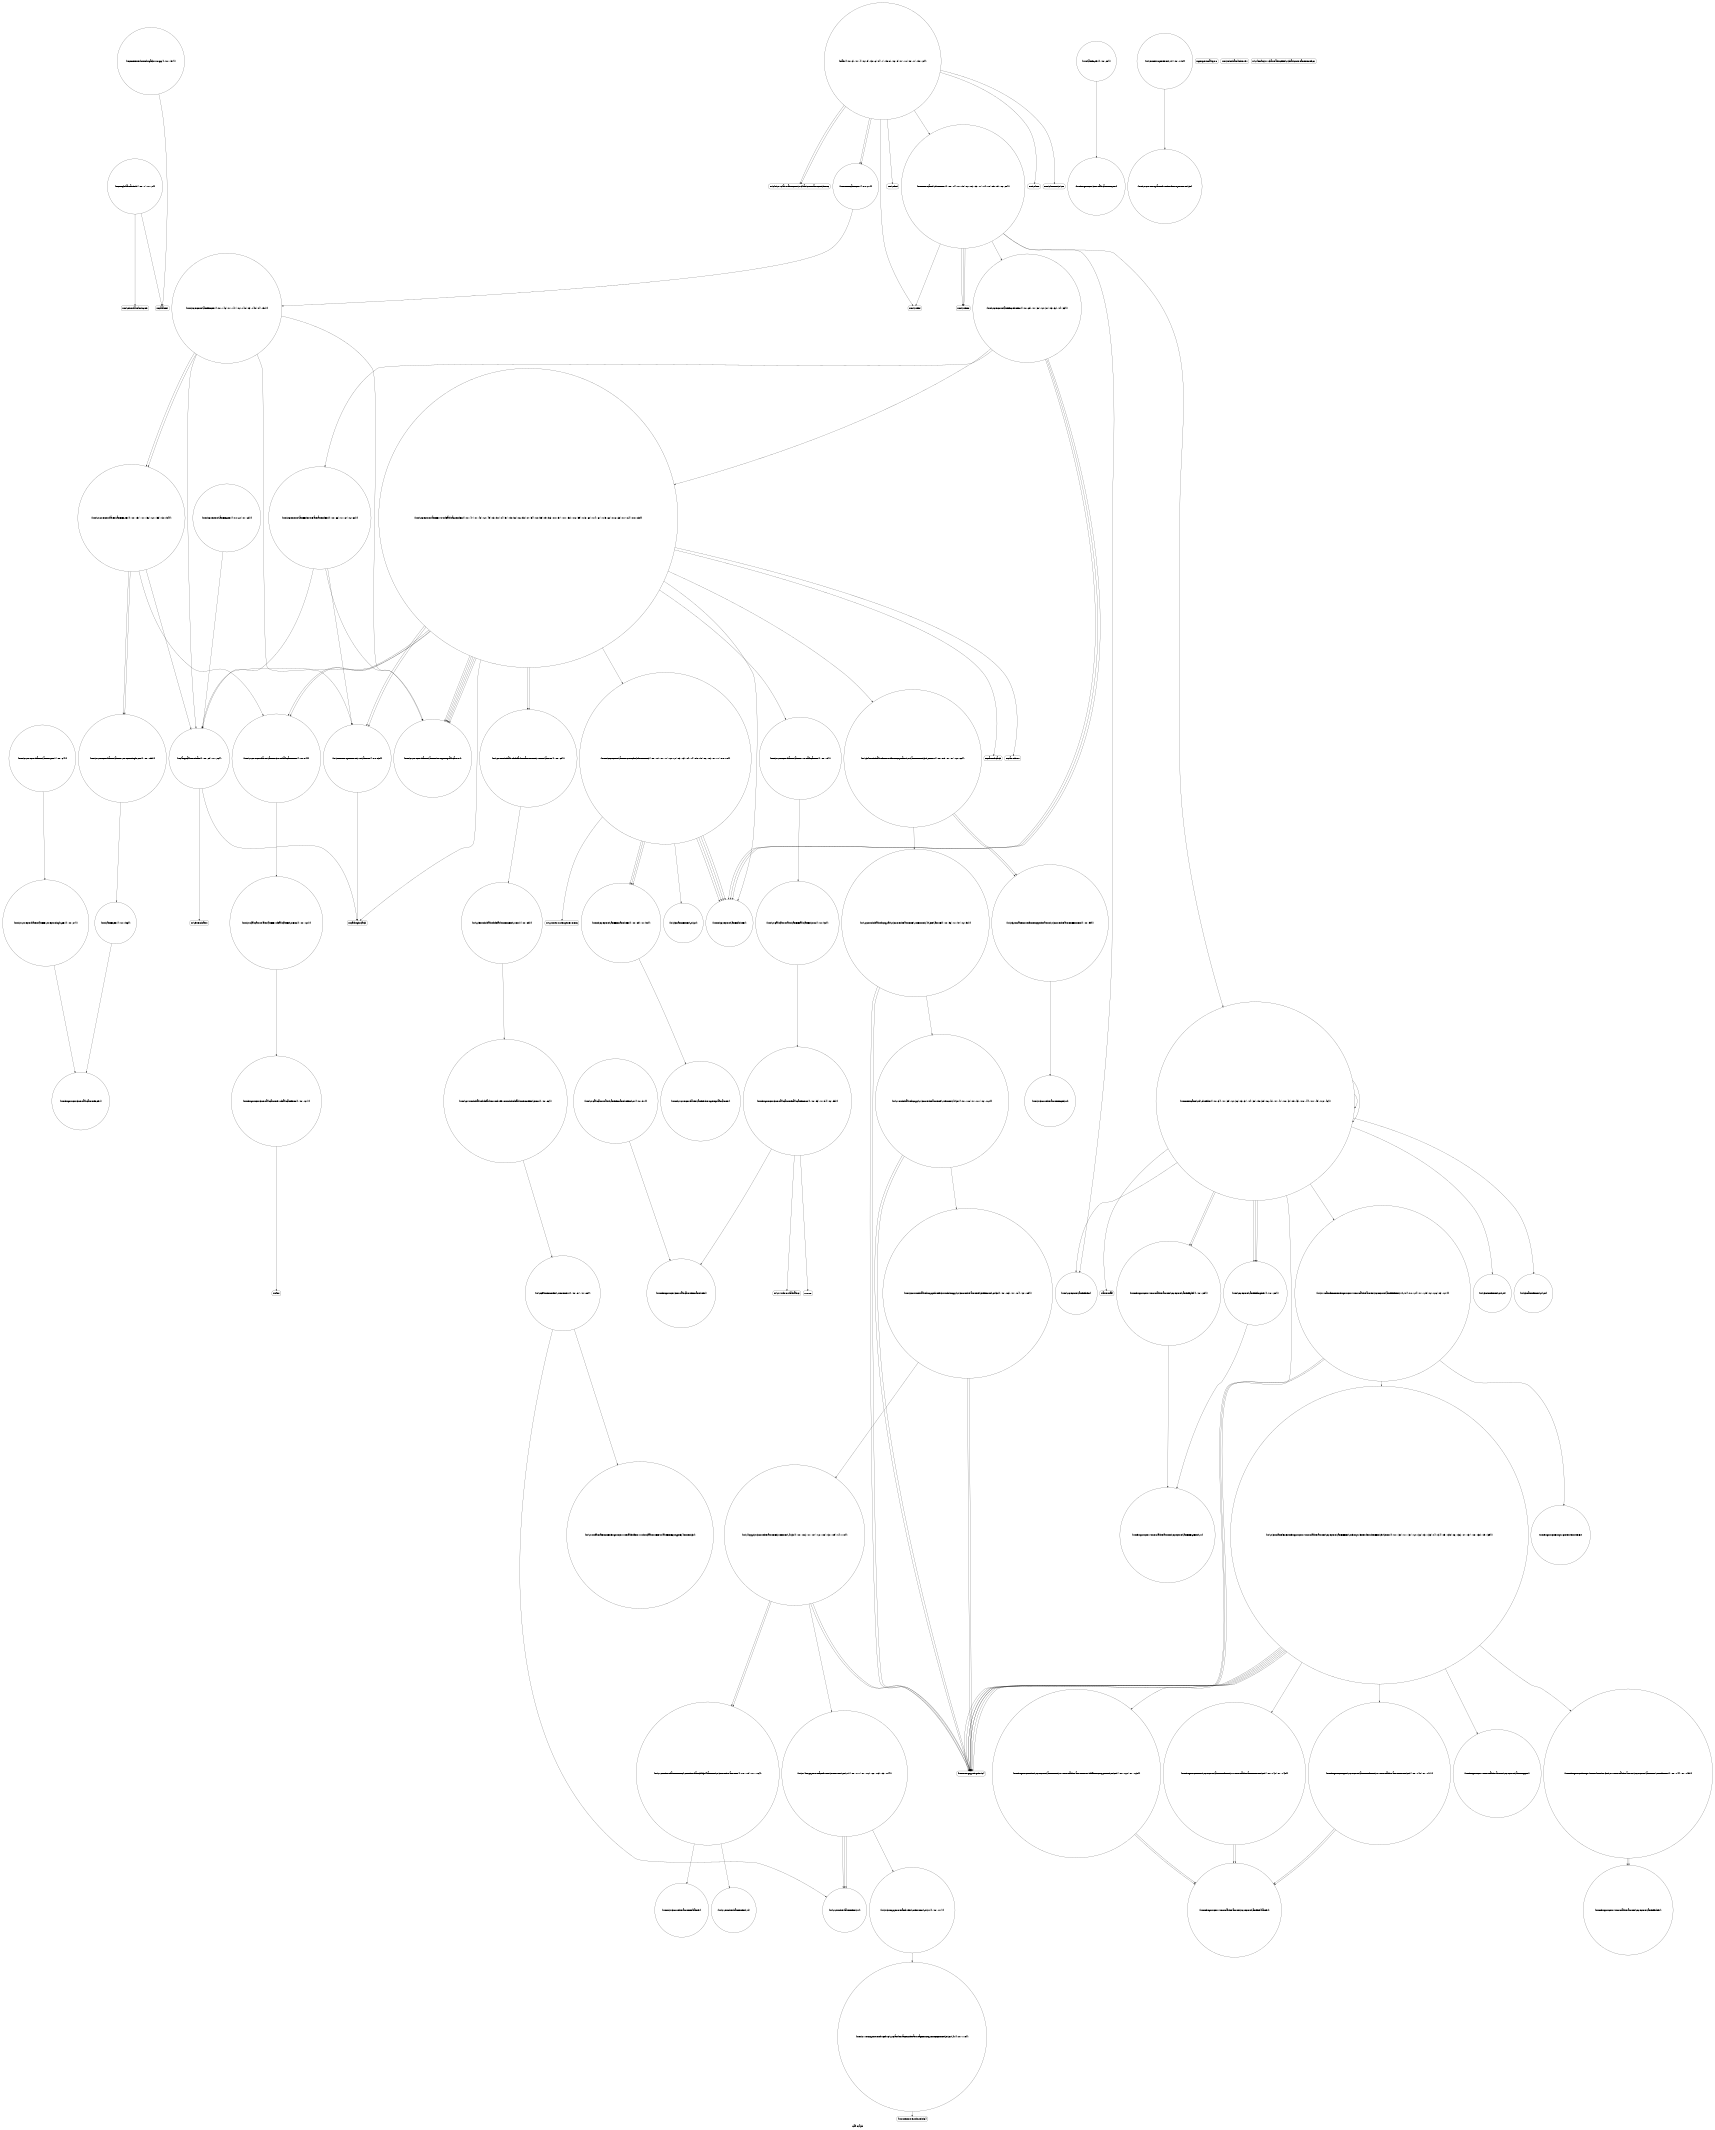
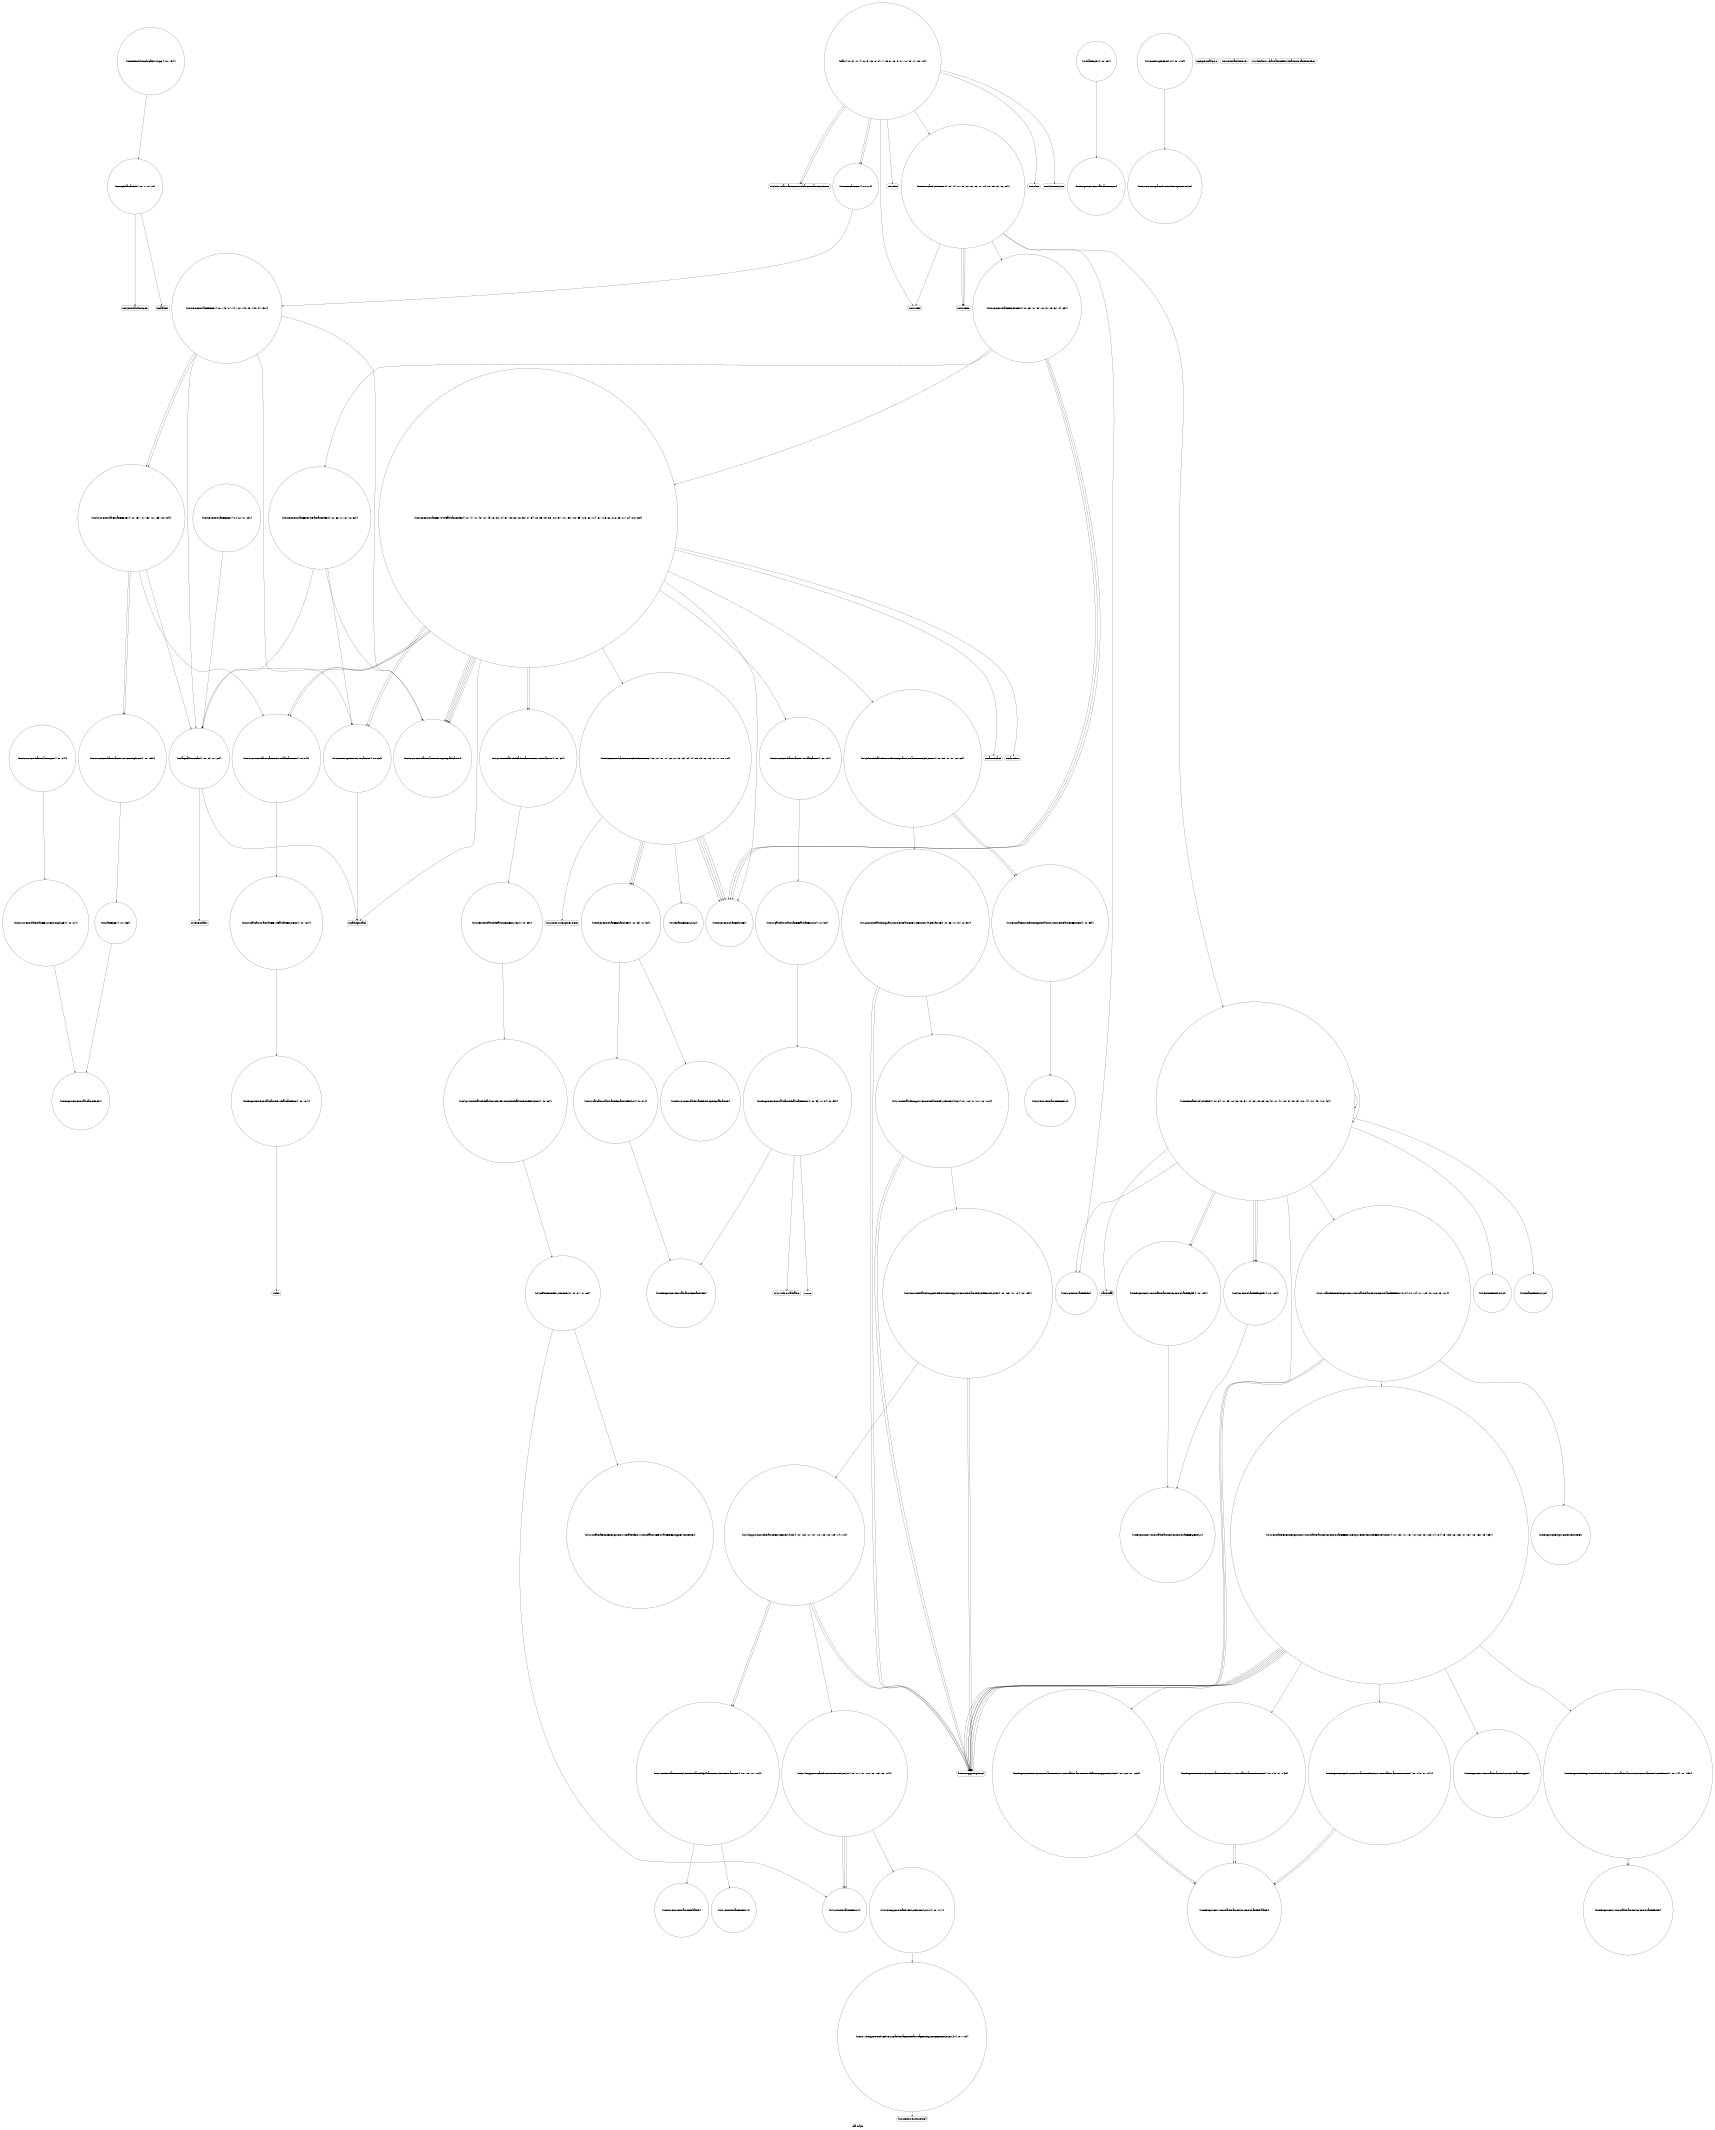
edge "{_GLOBAL__sub_I_Dlougach_1_0.cpp|{<s0>157}}" -> "__cxa_atexit": now "{_GLOBAL__sub_I_Dlougach_1_0.cpp|{<s0>157}}" -> "{__cxx_global_var_init|{<s0>1|<s1>2}}"
edge "{_ZNKSt6vectorIxSaIxEE8max_sizeEv|{<s0>89|<s1>90}}" -> "{_ZNSt16allocator_traitsISaIxEE8max_sizeERKS0_|{<s0>91}}": added
